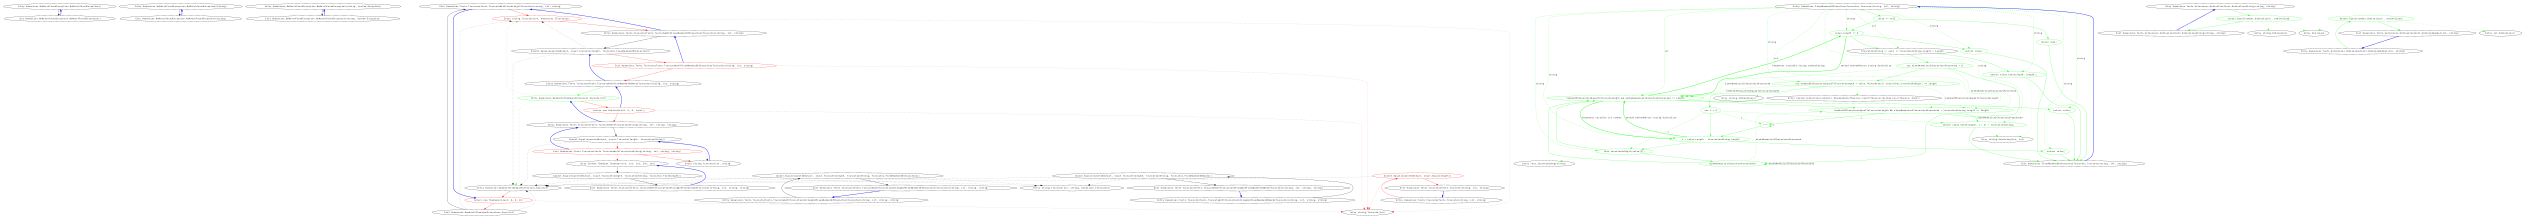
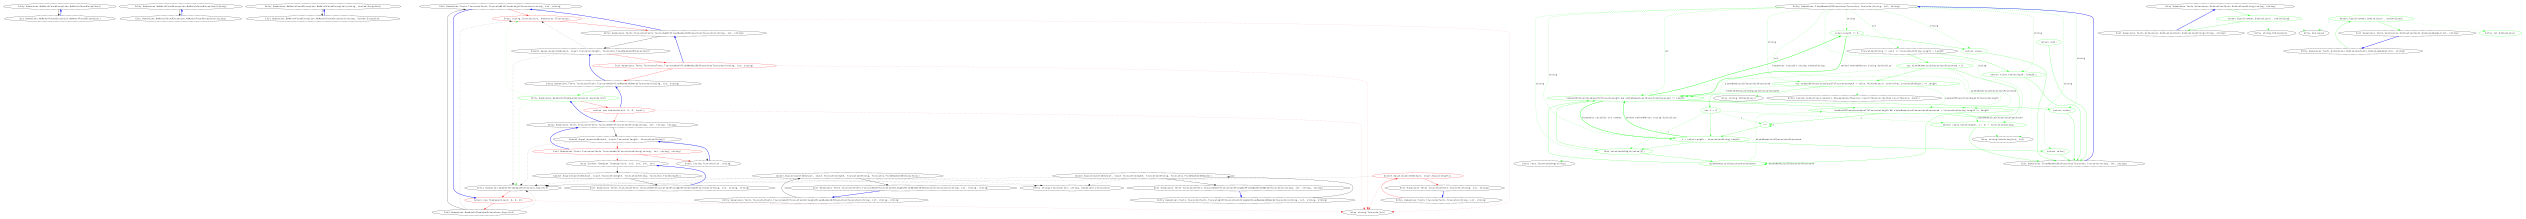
node "value == null": removed
node "Entry int.Ordinalize()": color black -> green
edge "value.Length == 0" -> "truncationString == null || truncationString.Length > length": removed
